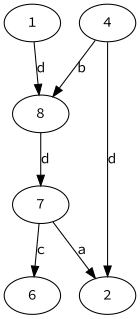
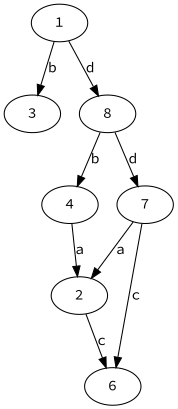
edge "4" -> "8": reversed
node "3": added
edge "4" -> "2": label "d" -> "a"
edge "2" -> "6": added, label "c"
